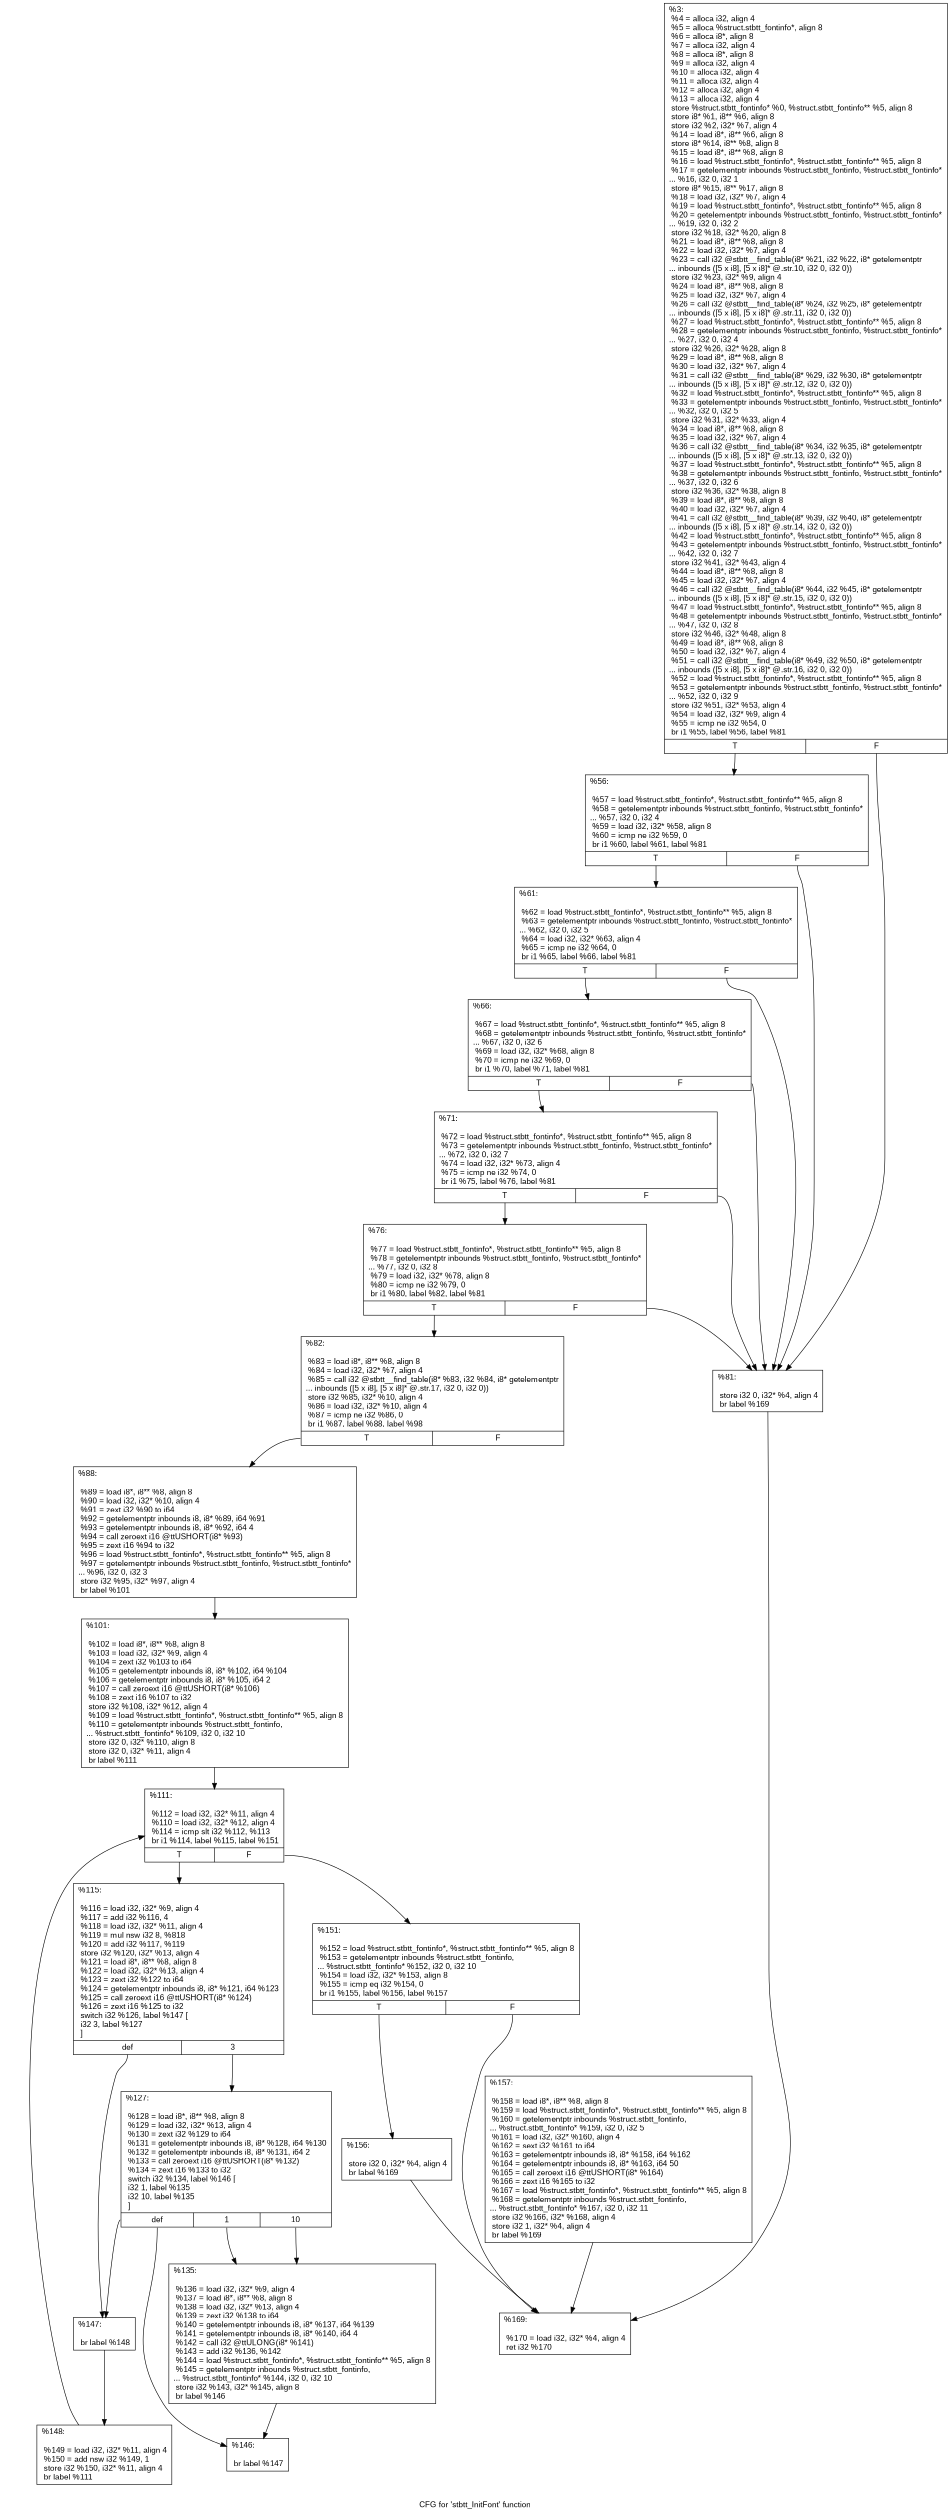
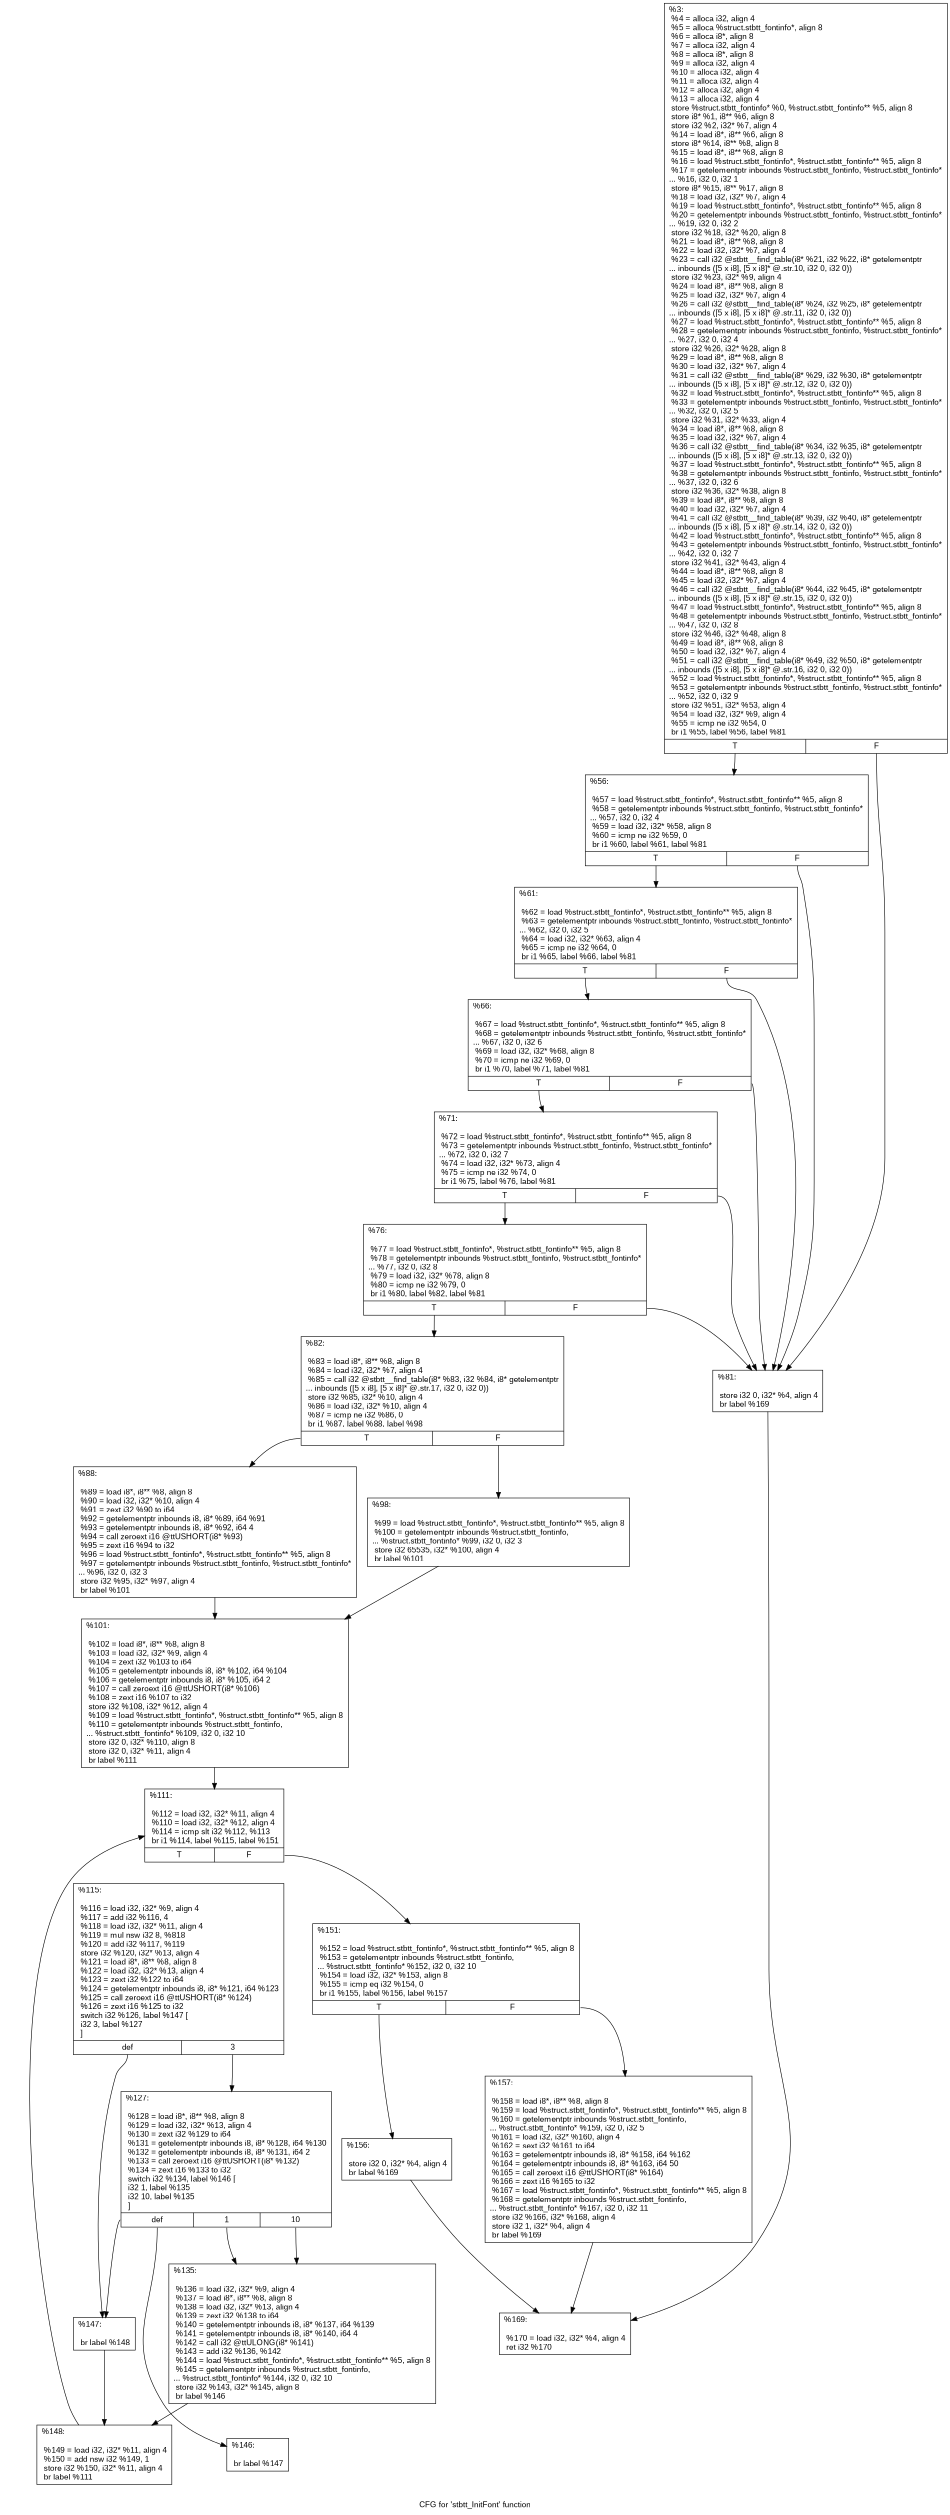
node "%98:": added
edge "%111:" -> "%115:": removed
edge "%151:" -> "%169:": now "%151:" -> "%157:"
edge "%135:" -> "%146:": now "%135:" -> "%148:"
